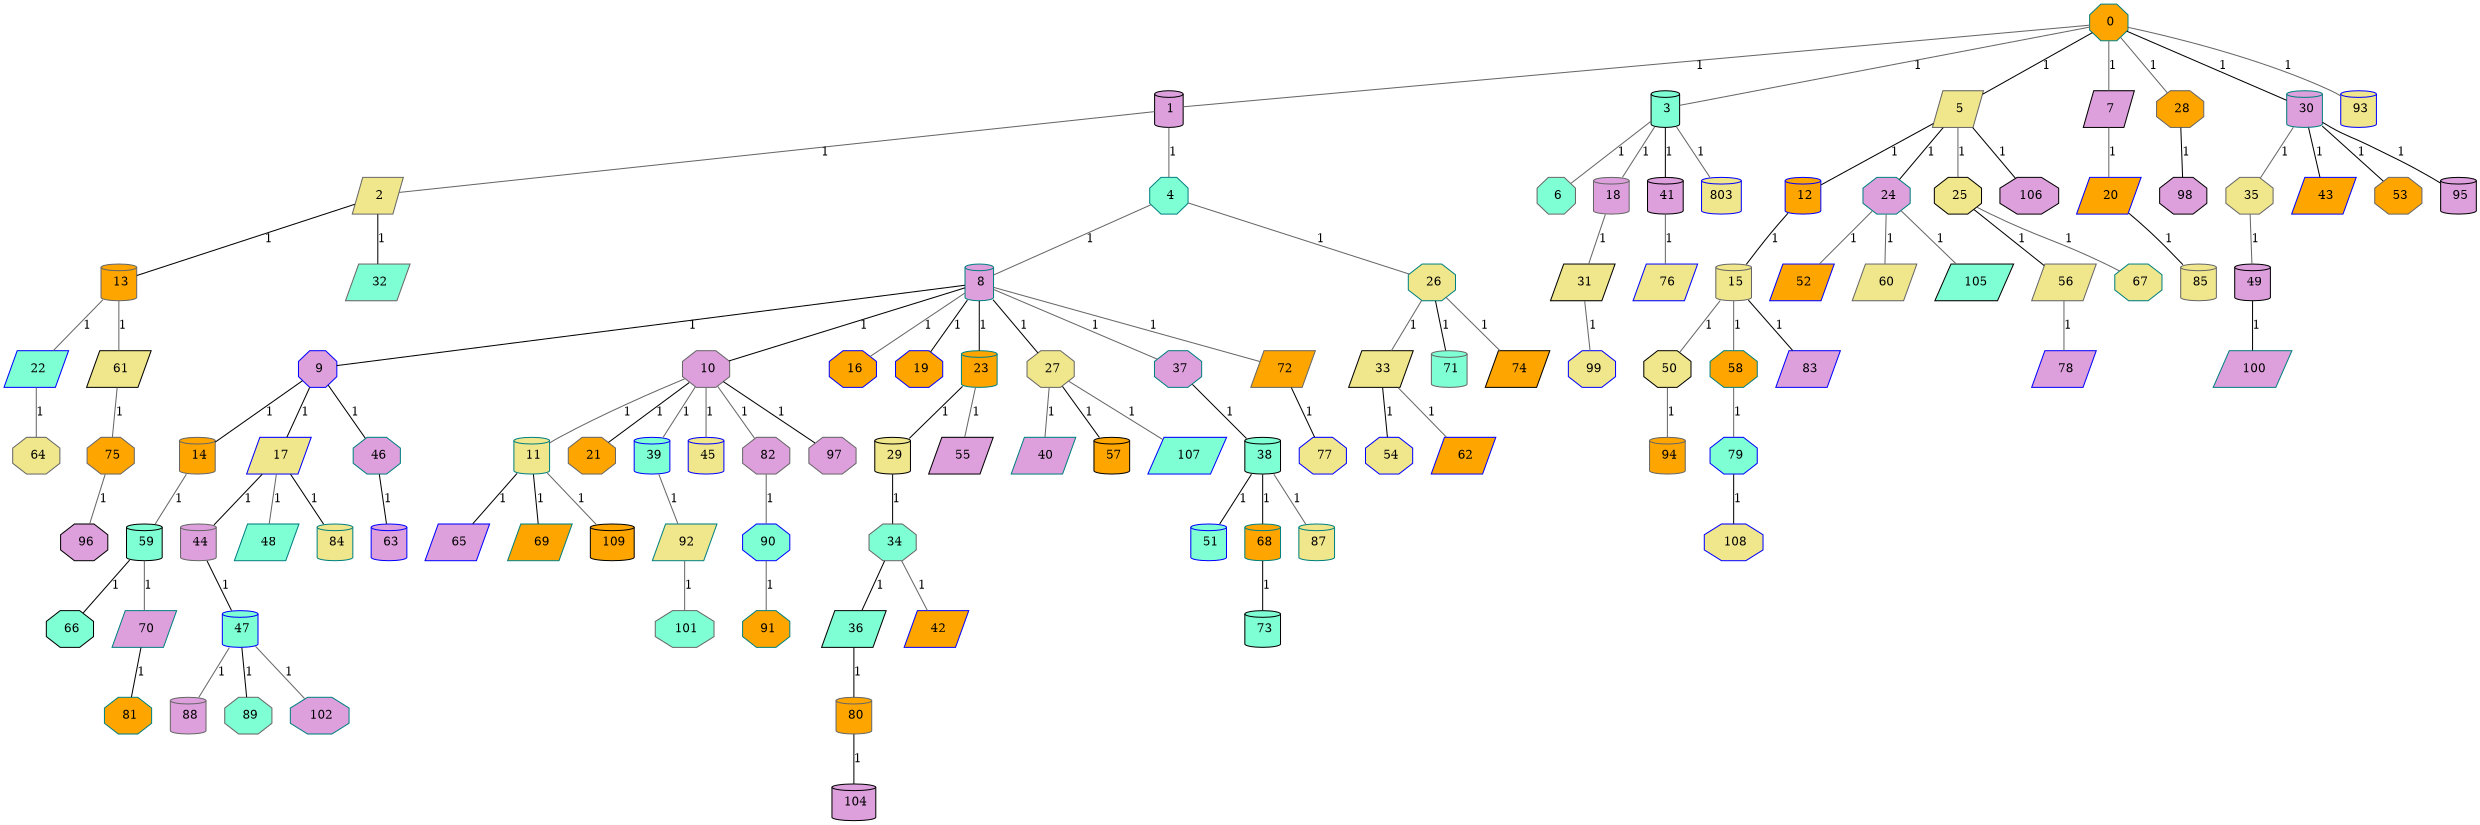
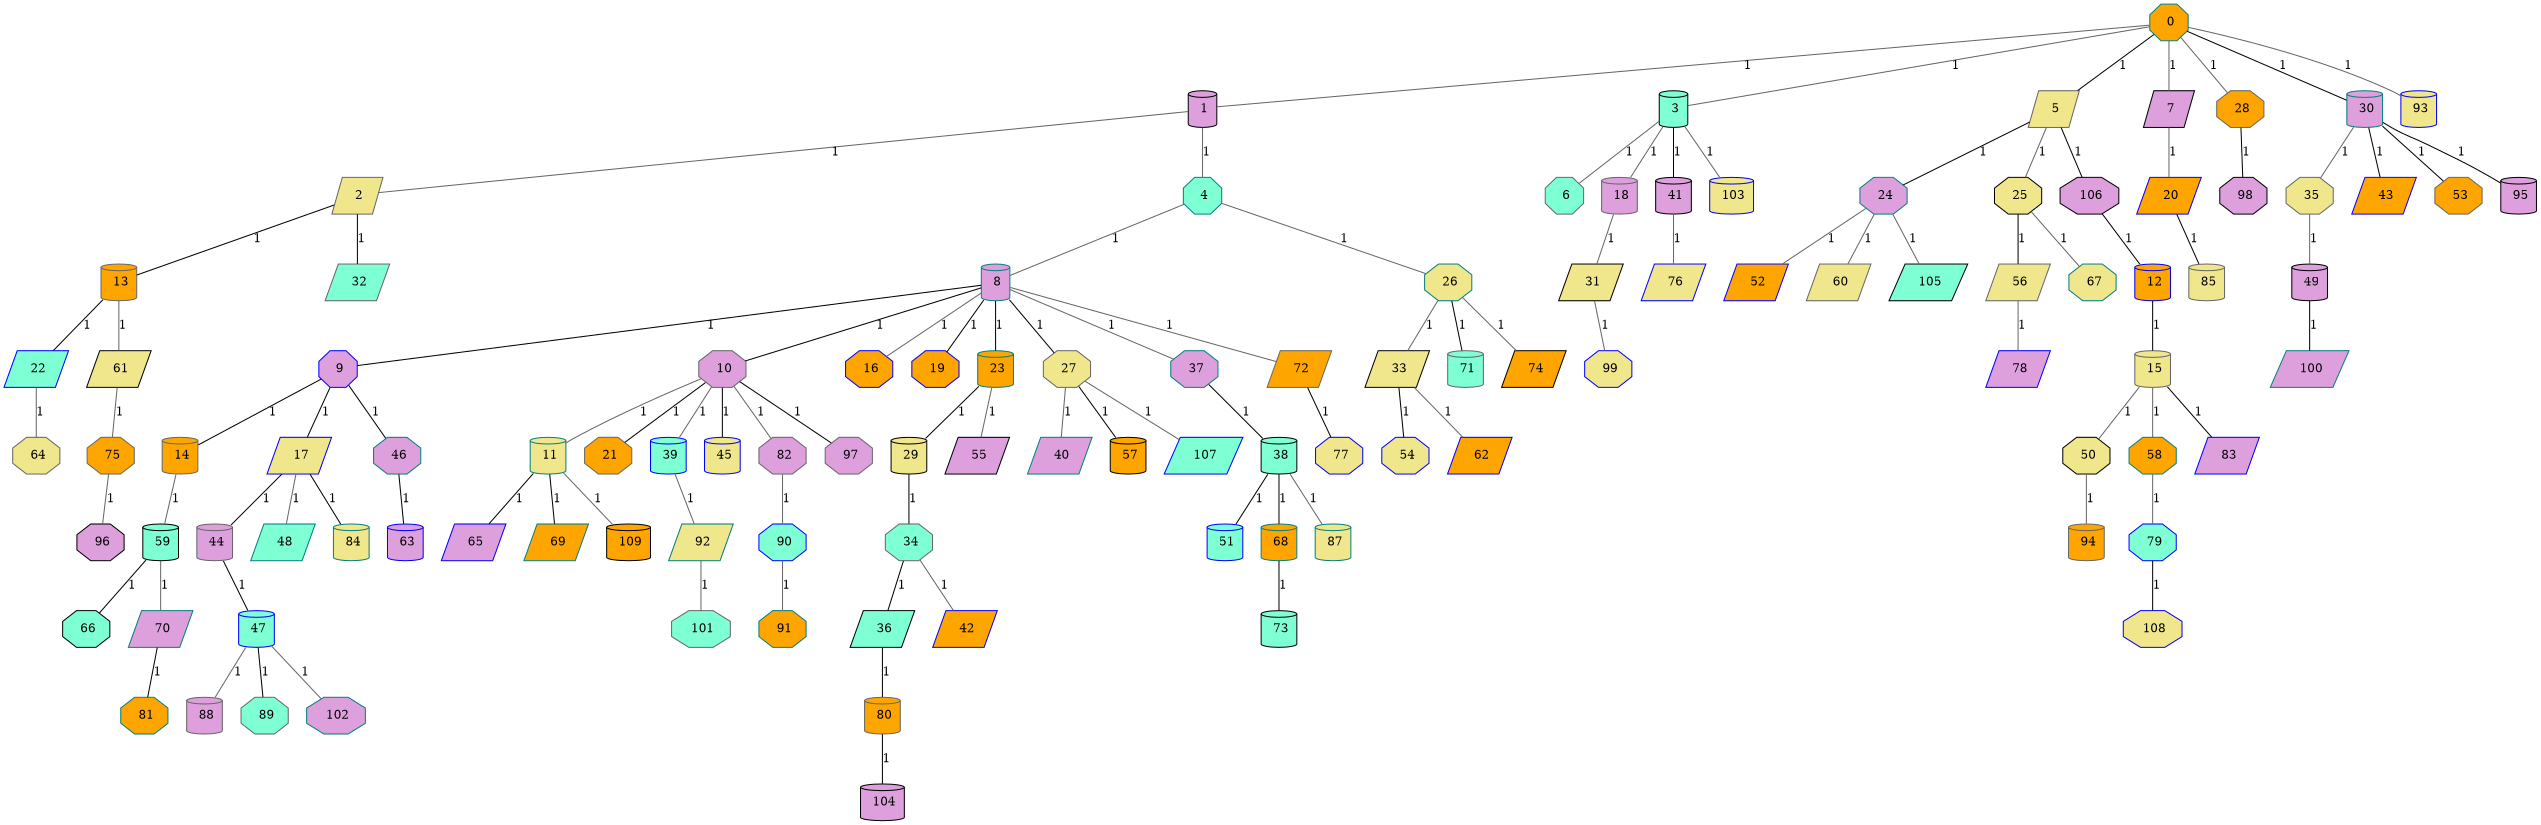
edge "5" -- "12": now "106" -- "12"
node "803": label "803" -> "103"
edge "13" -- "22": color gray40 -> black
edge "10" -- "45": color gray40 -> black
